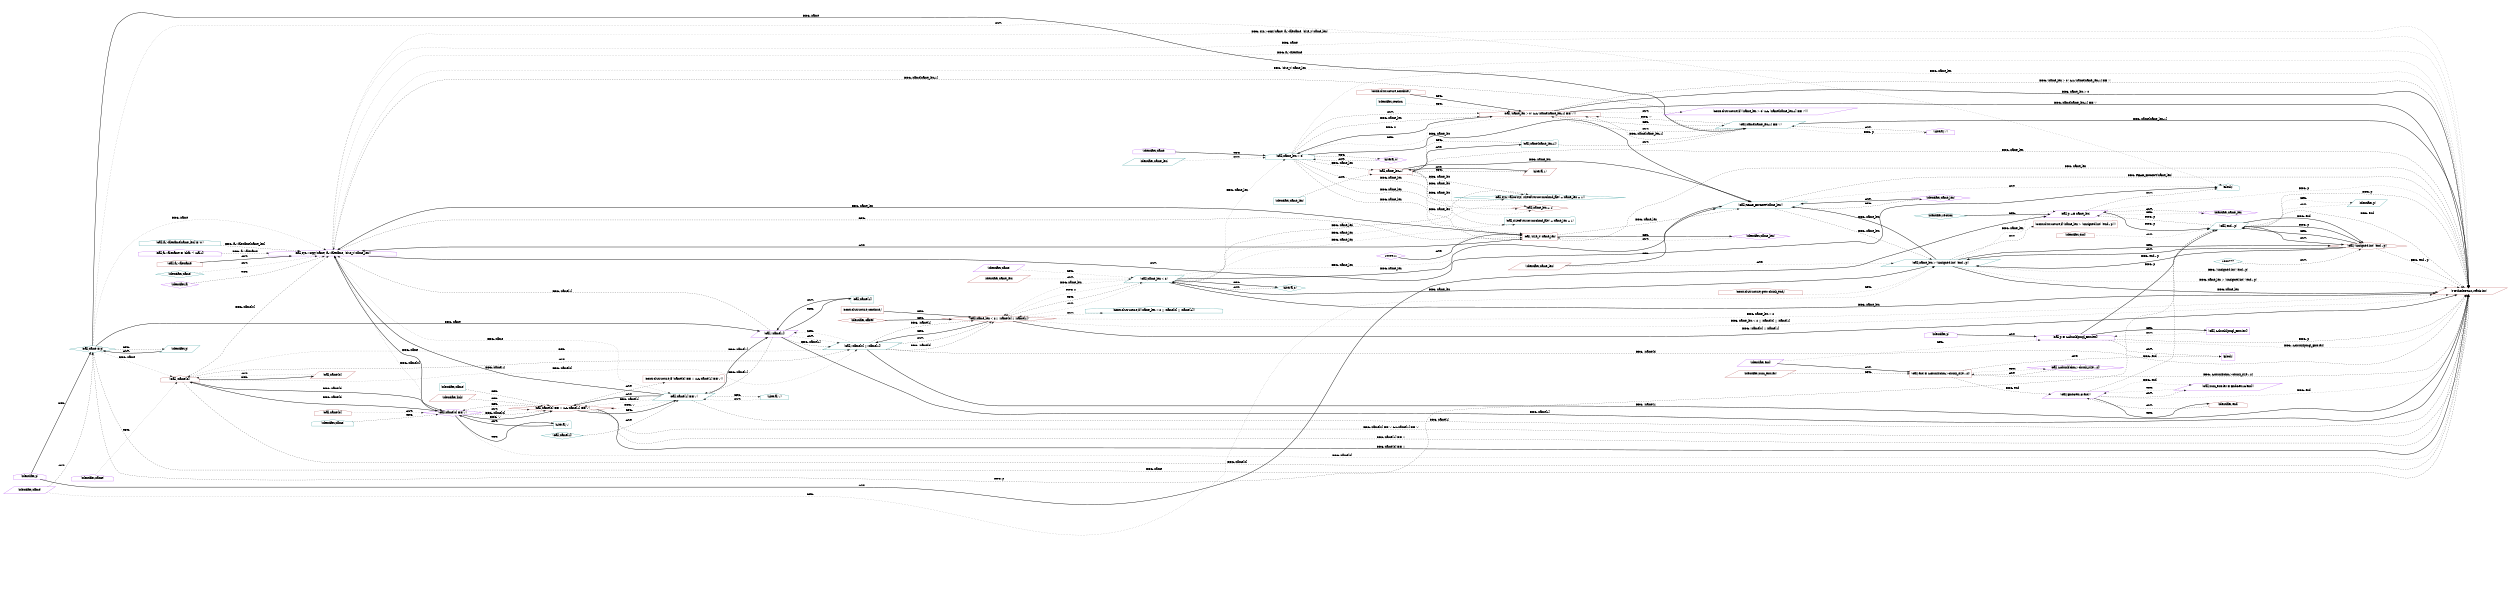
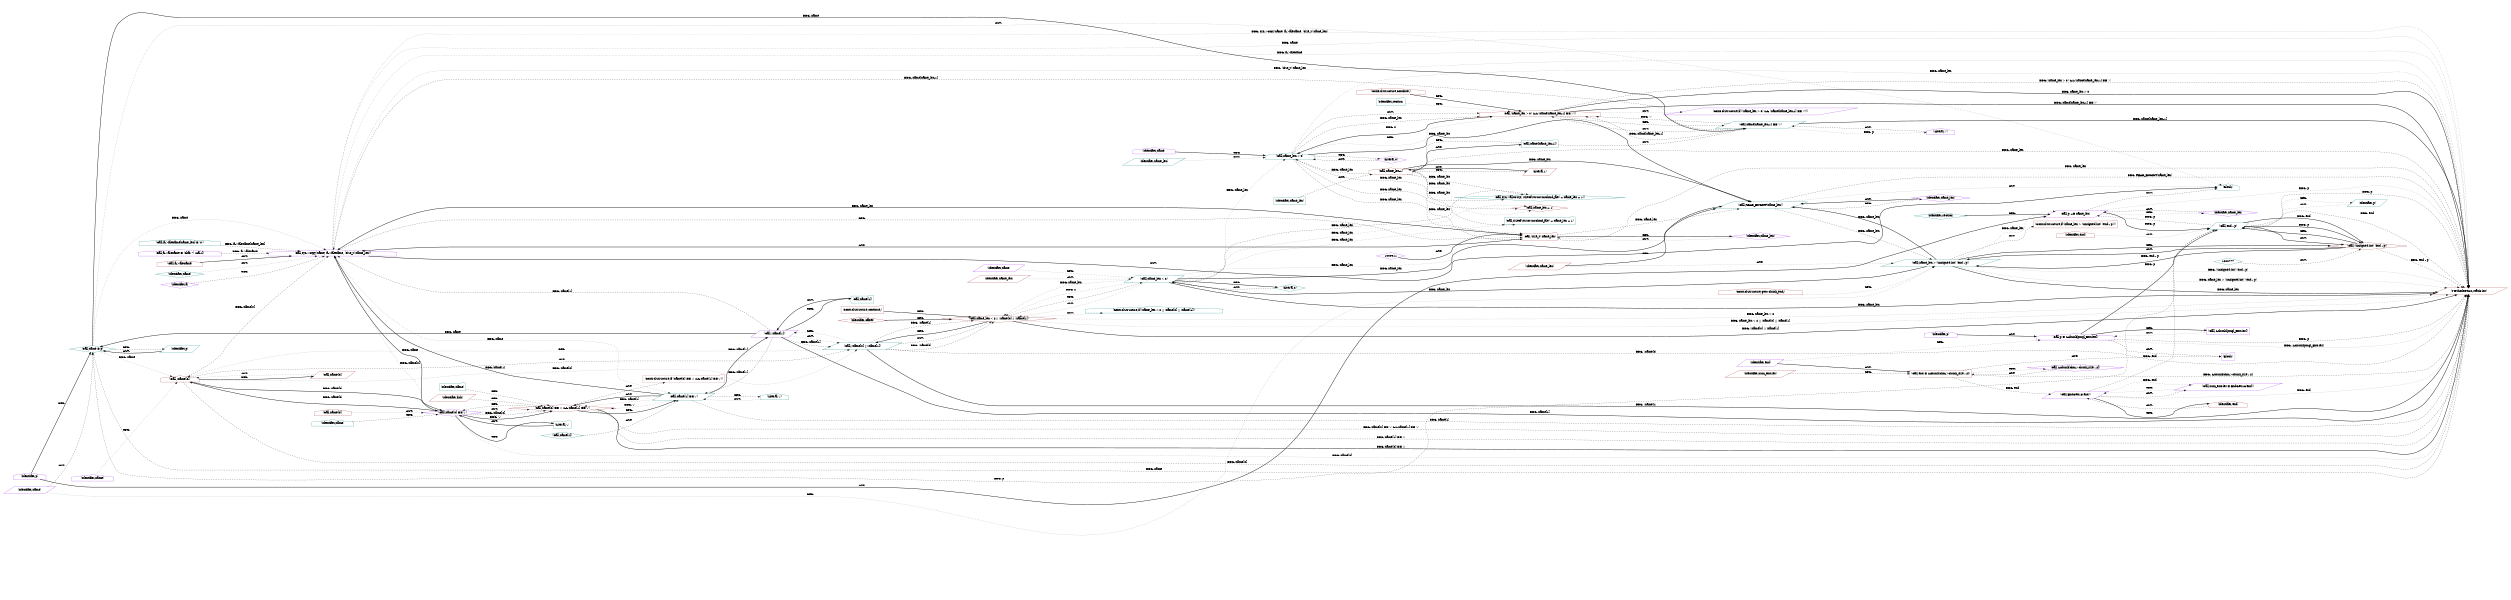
edge "(Call,name_len > 0)" -> "(Call,name_len-1)": reversed
edge "(Call,name = p)" -> "(Call,!name[1])": reversed
